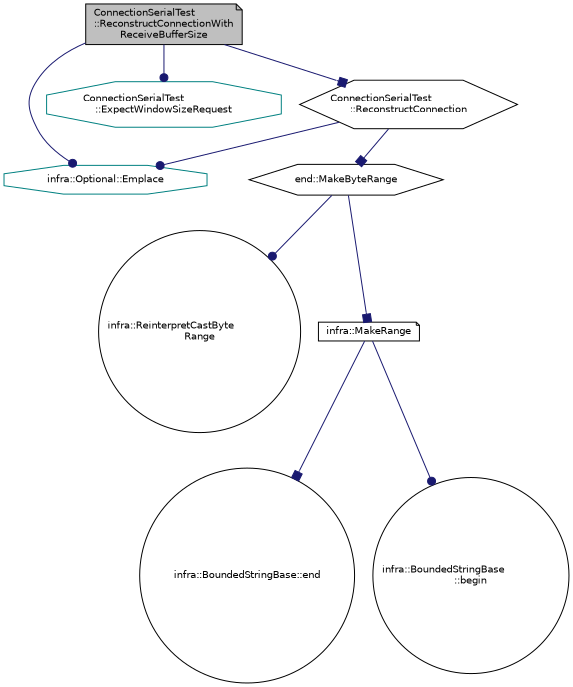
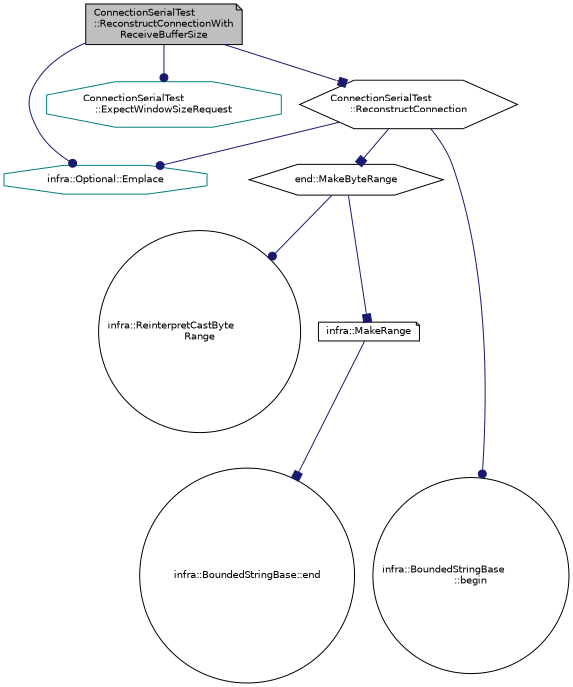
edge "infra::MakeRange" -> "infra::BoundedStringBase ::begin": now "ConnectionSerialTest ::ReconstructConnection" -> "infra::BoundedStringBase ::begin"
